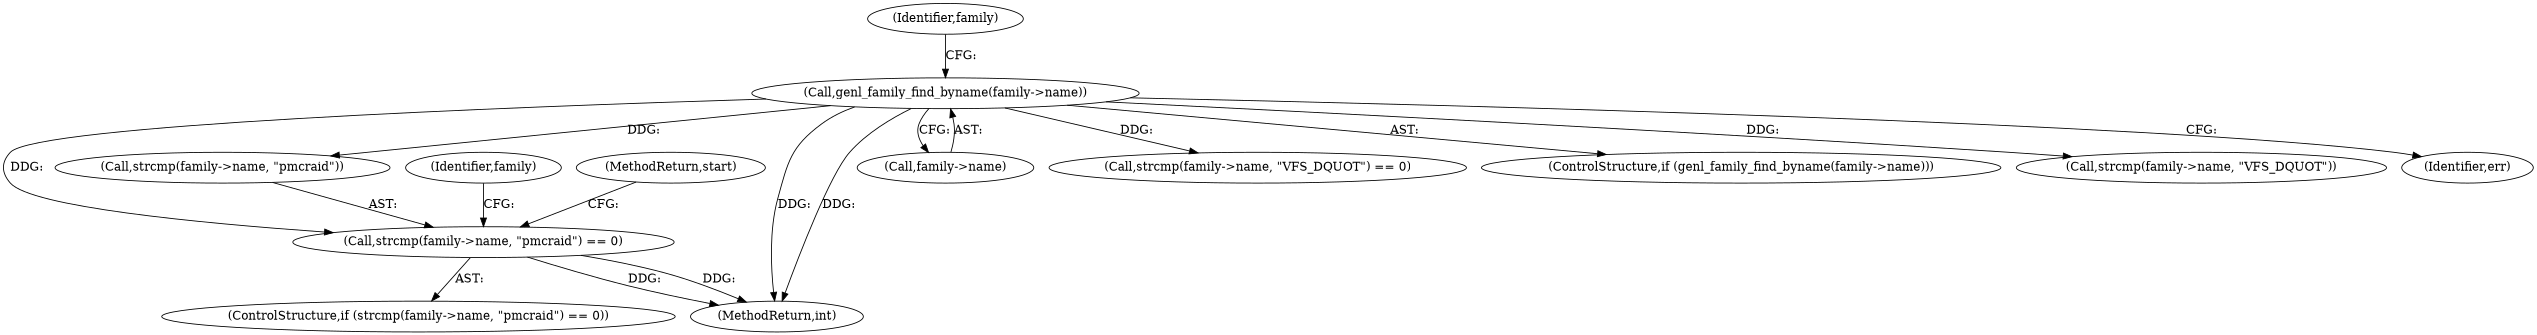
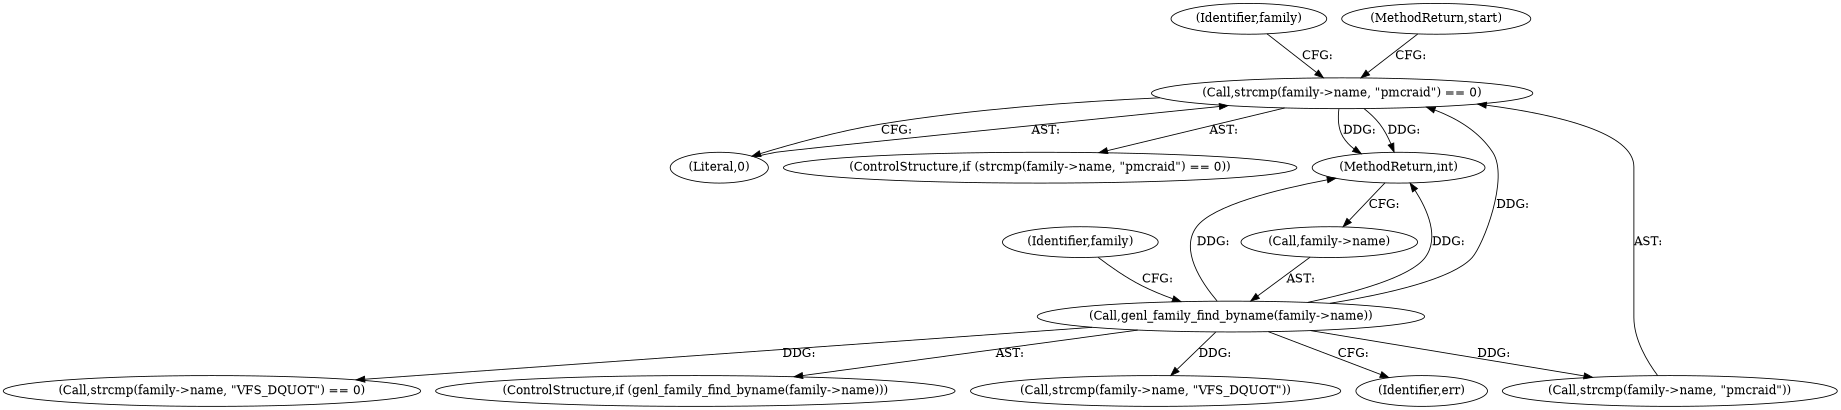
edge "(Call,genl_family_find_byname(family->name))" -> "(Call,family->name)": now "(MethodReturn,int)" -> "(Call,family->name)"
node "(Literal,0)": added
